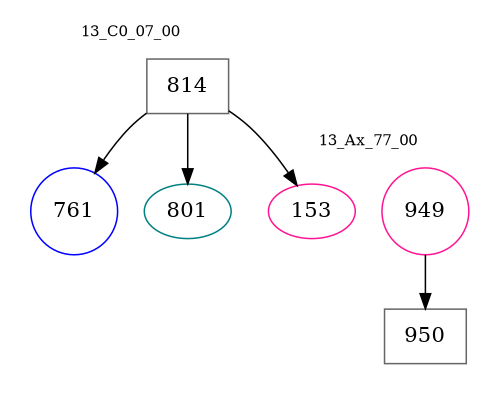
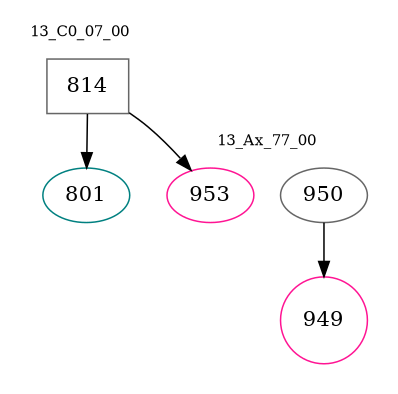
node "761": removed
node "153": label "153" -> "953"
edge "949" -> "950": reversed
node "950": shape box -> ellipse
